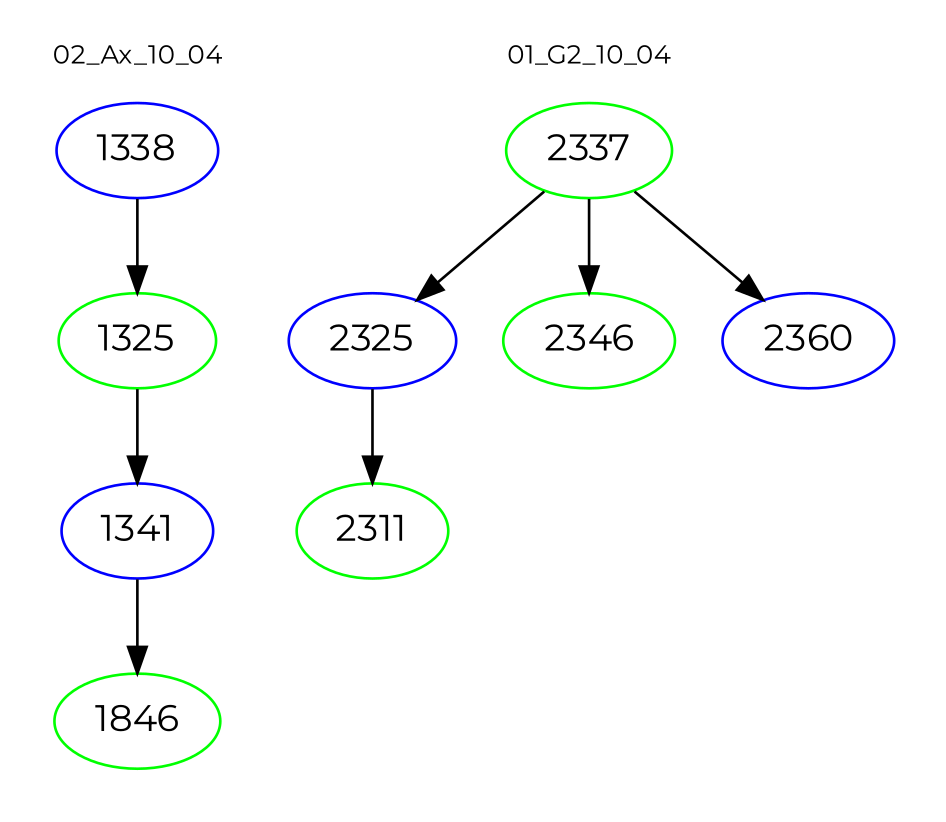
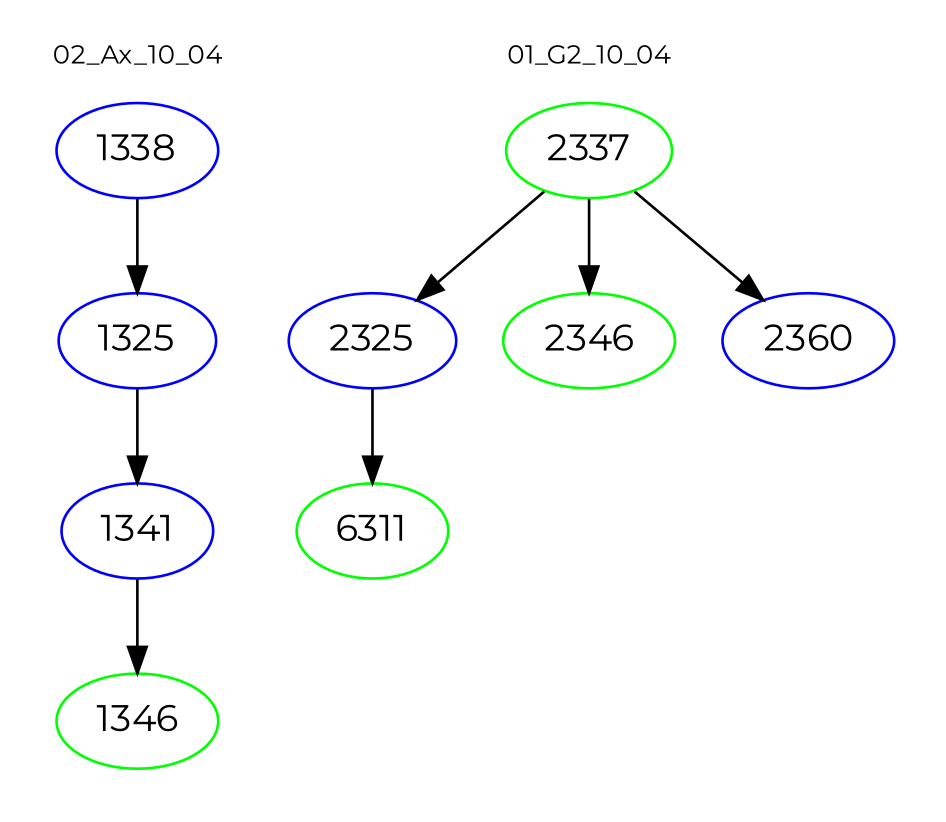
node "1325": color green -> blue
node "2311": label "2311" -> "6311"
node "1846": label "1846" -> "1346"
